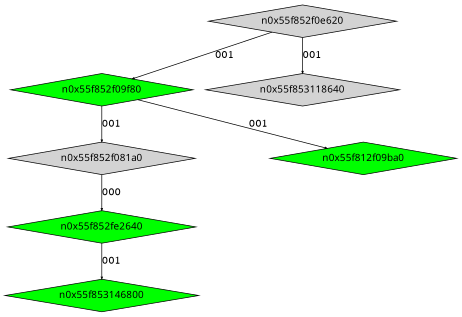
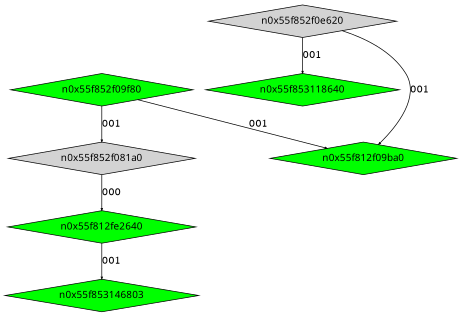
edge "n0x55f852f0e620" -> "n0x55f852f09f80": now "n0x55f852f0e620" -> "n0x55f812f09ba0"
node "n0x55f853118640": fillcolor lightgrey -> green
node "n0x55f852fe2640": label "n0x55f852fe2640" -> "n0x55f812fe2640"
node "n0x55f853146800": label "n0x55f853146800" -> "n0x55f853146803"
